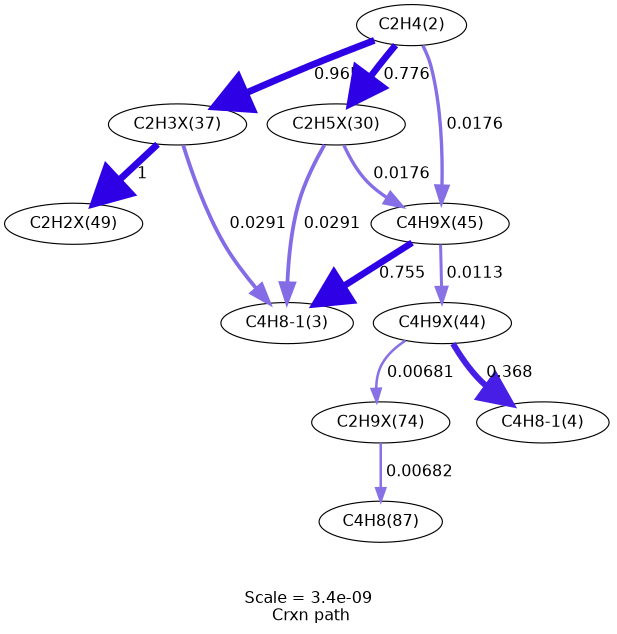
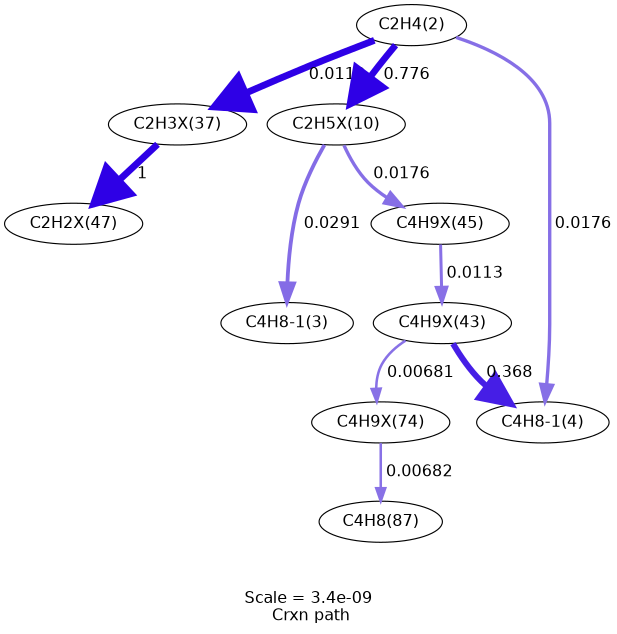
edge "C2H4(2)" -> "C2H3X(37)": label " 0.965" -> " 0.0113"
edge "C2H4(2)" -> "C4H9X(45)": now "C2H4(2)" -> "C4H8-1(4)"
node "C2H5X(30)": label "C2H5X(30)" -> "C2H5X(10)"
edge "C2H3X(37)" -> "C4H8-1(3)": removed, label "0.0291"
node "C2H2X(49)": label "C2H2X(49)" -> "C2H2X(47)"
edge "C4H9X(45)" -> "C4H8-1(3)": removed, label "0.755"
node "C4H9X(44)": label "C4H9X(44)" -> "C4H9X(43)"
node "C2H9X(74)": label "C2H9X(74)" -> "C4H9X(74)"
